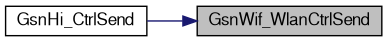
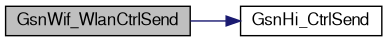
edge "GsnHi_CtrlSend" -> "GsnWif_WlanCtrlSend": reversed
